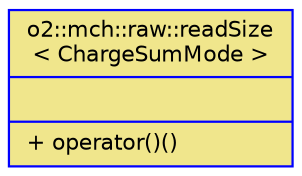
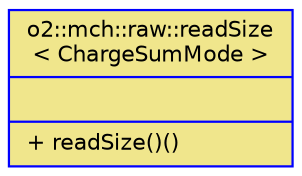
node "o2::mch::raw::readSize": text "+ operator()()" -> "+ readSize()()"
